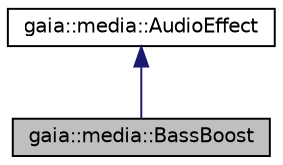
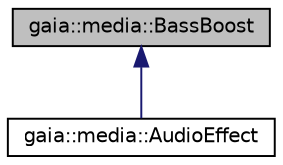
edge "gaia::media::BassBoost" -> "gaia::media::AudioEffect": reversed
